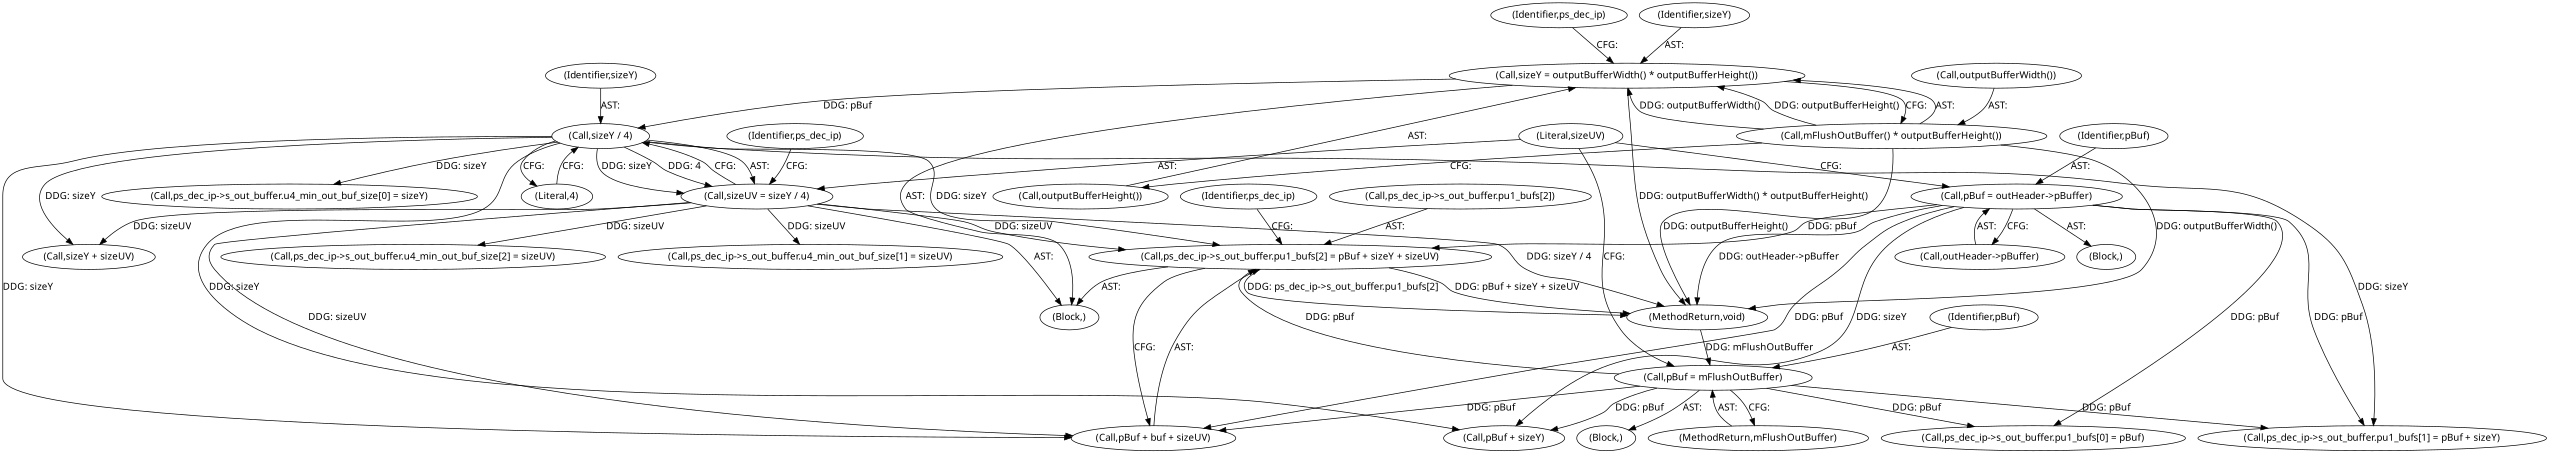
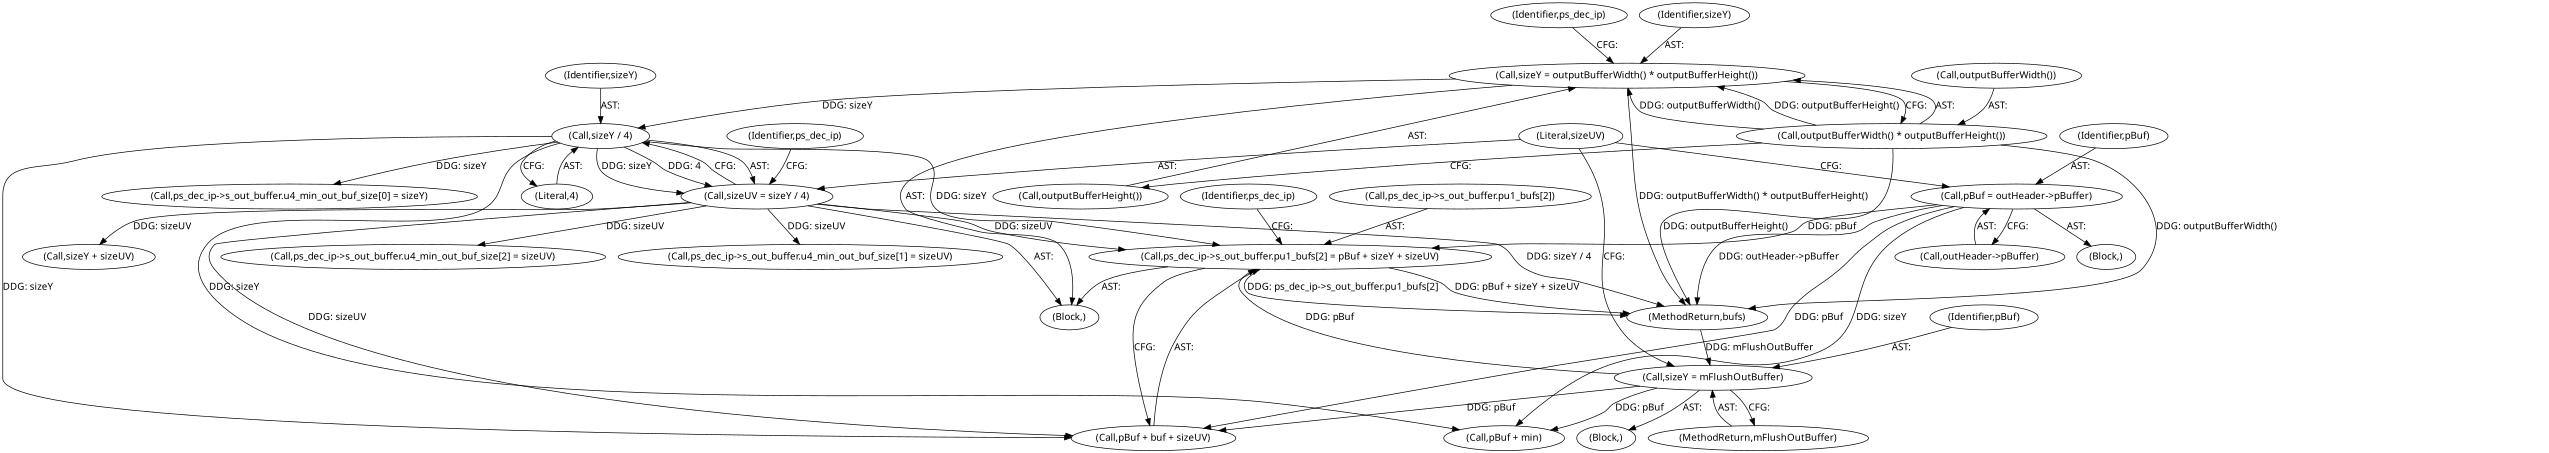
edge "(Call,sizeY = outputBufferWidth() * outputBufferHeight())" -> "(Call,sizeY / 4)": label "DDG: pBuf" -> "DDG: sizeY"
node "(Call,mFlushOutBuffer() * outputBufferHeight())": label "(Call,mFlushOutBuffer() * outputBufferHeight())" -> "(Call,outputBufferWidth() * outputBufferHeight())"
edge "(Call,sizeY / 4)" -> "(Call,sizeY + sizeUV)": removed, label "DDG: sizeY"
edge "(Literal,4)" -> "(Call,sizeY / 4)": label "CFG: " -> "AST: "
node "(MethodReturn,void)": label "(MethodReturn,void)" -> "(MethodReturn,bufs)"
node "(Call,pBuf = mFlushOutBuffer)": label "(Call,pBuf = mFlushOutBuffer)" -> "(Call,sizeY = mFlushOutBuffer)"
node "(Call,pBuf + sizeY)": label "(Call,pBuf + sizeY)" -> "(Call,pBuf + min)"
node "(Call,ps_dec_ip->s_out_buffer.pu1_bufs[0] = pBuf)": removed
node "(Call,ps_dec_ip->s_out_buffer.pu1_bufs[1] = pBuf + sizeY)": removed
